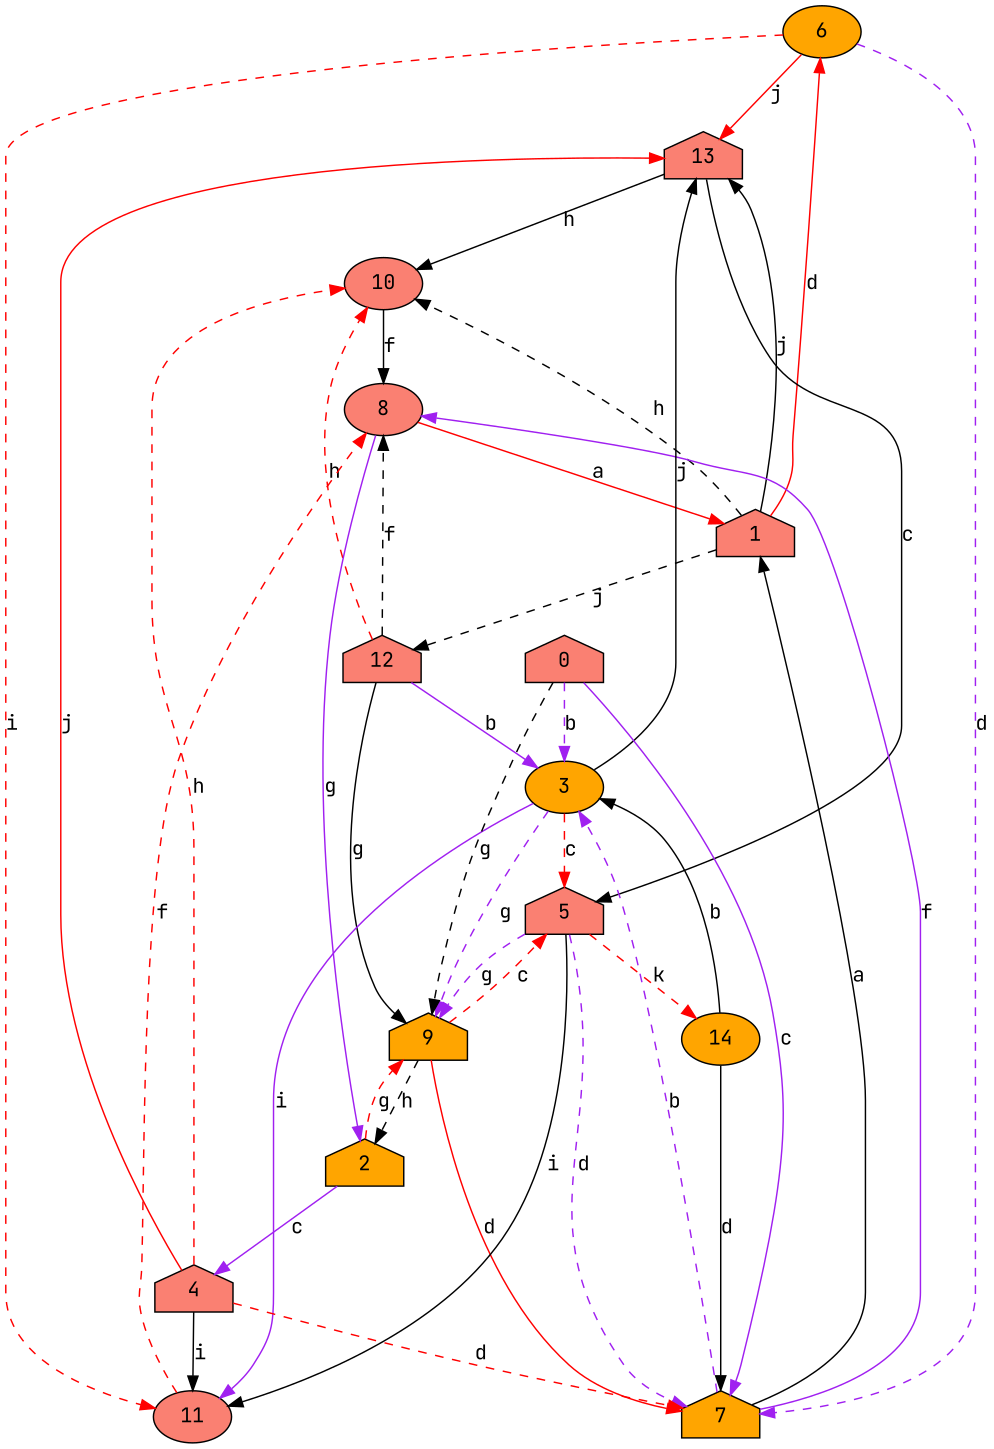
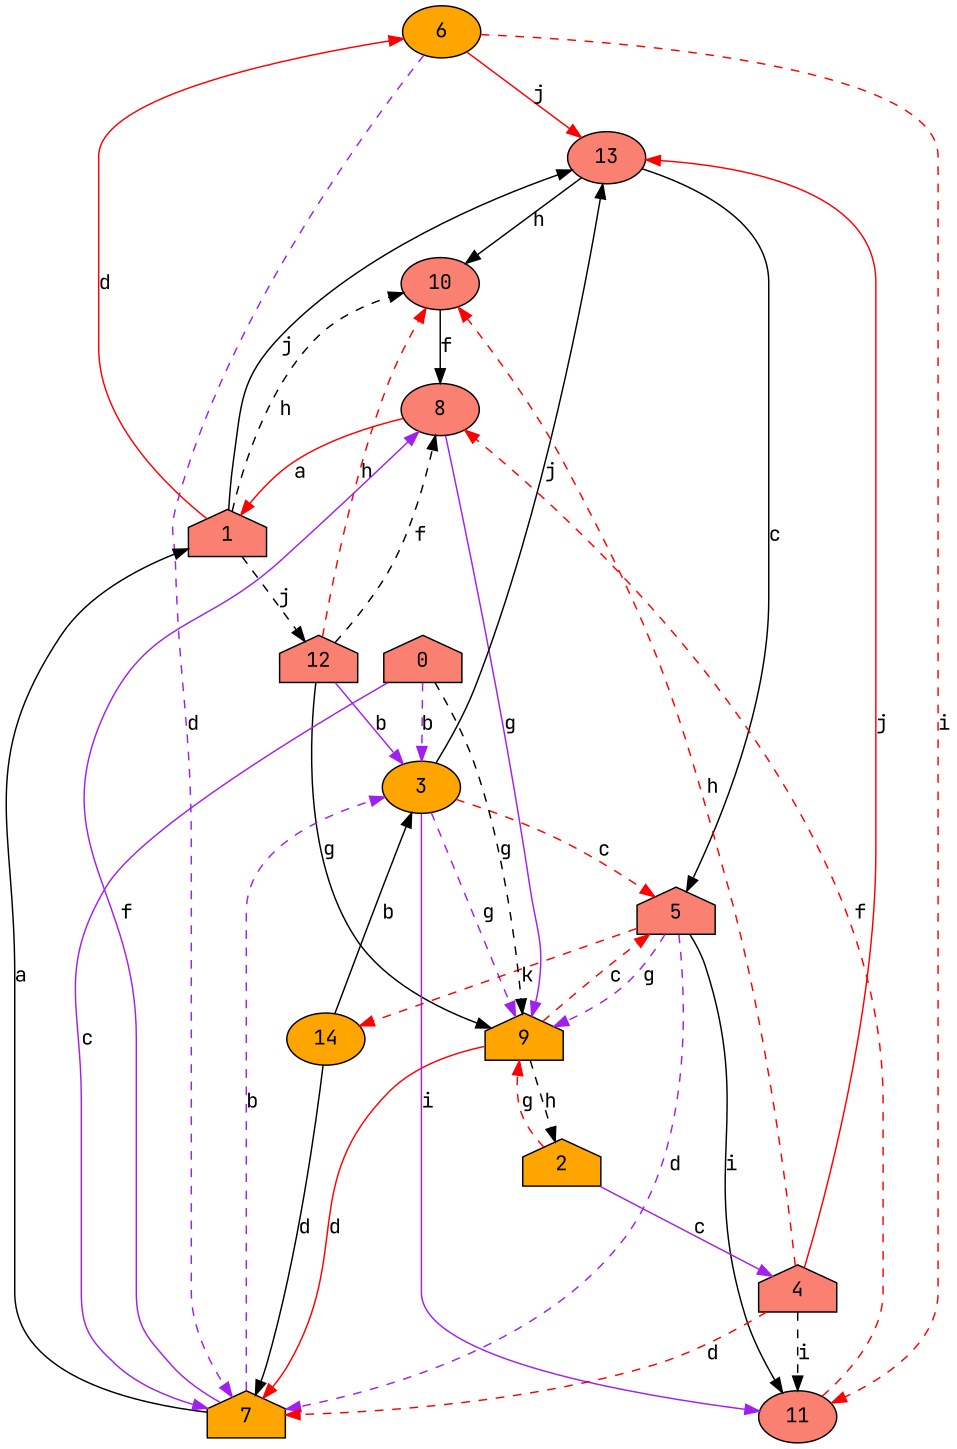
node "13": shape house -> ellipse
edge "8" -> "2": now "8" -> "9"
edge "4" -> "11": style solid -> dashed
